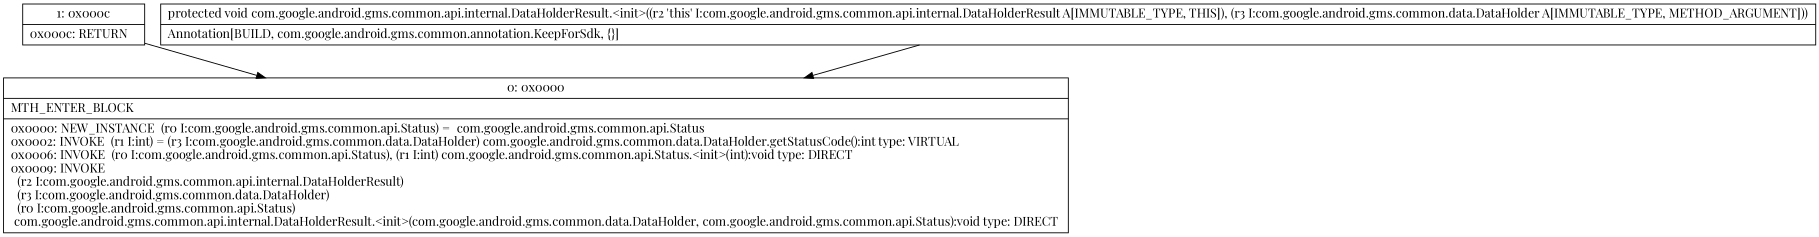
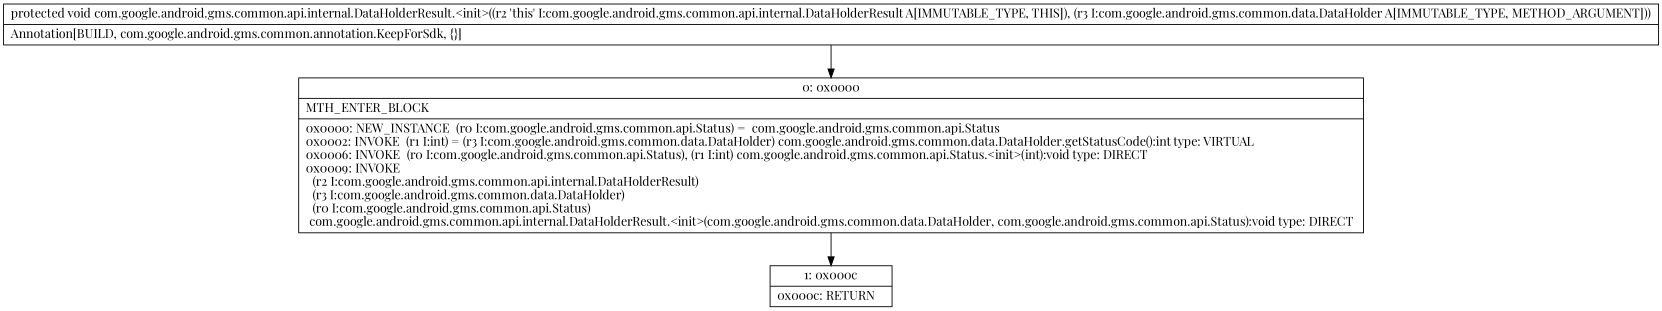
edge "1: 0x000c" -> "0: 0x0000": reversed
